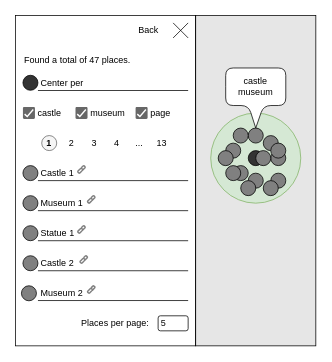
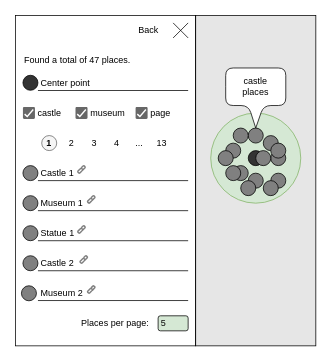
node "Center per": label "Center per" -> "Center point"
node "castle museum": label "castle museum" -> "castle places"
node "5": fillcolor #ffffff -> #d5e8d4
